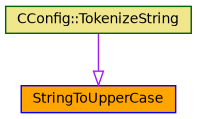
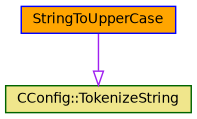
edge "CConfig::TokenizeString" -> "StringToUpperCase": reversed
